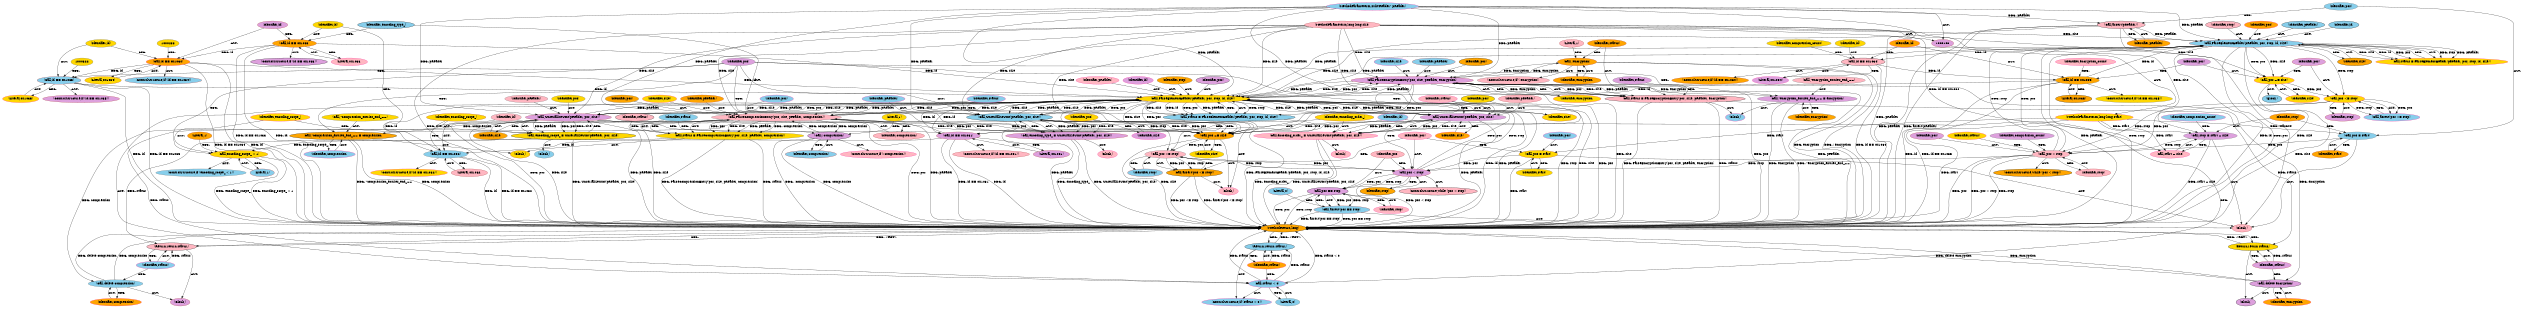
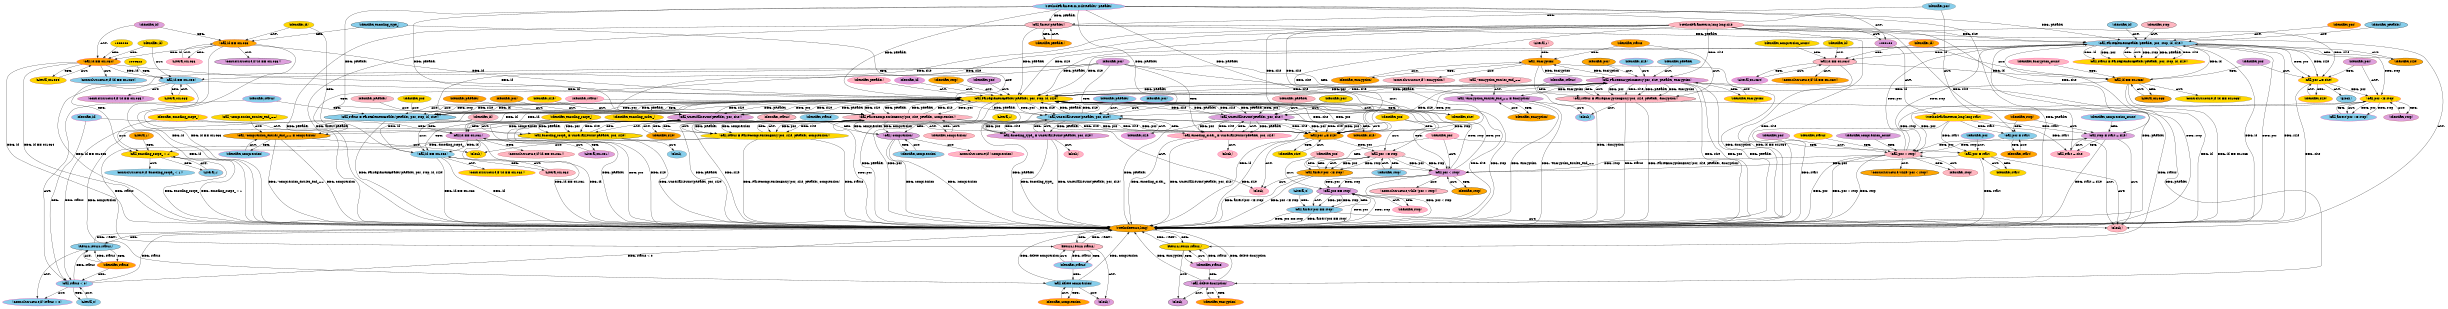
edge "(MethodParameterIn,IMkvReader* pReader)" -> "(Call,ParseEncryptionEntry(pos, size, pReader, encryption))": removed, label "DDG: pReader"
edge "(MethodParameterIn,long long size)" -> "(Call,start + size)": label "DDG: id == 0x1032" -> "DDG: size"
edge "(Call,id == 0x1031)" -> "(ControlStructure,if (id == 0x1031))": label "AST: " -> "DDG: "
edge "(Call,ParseEncryptionEntry(pos, size, pReader, encryption))" -> "(Call,delete encryption)": label "DDG: encryption" -> "DDG: pReader"
